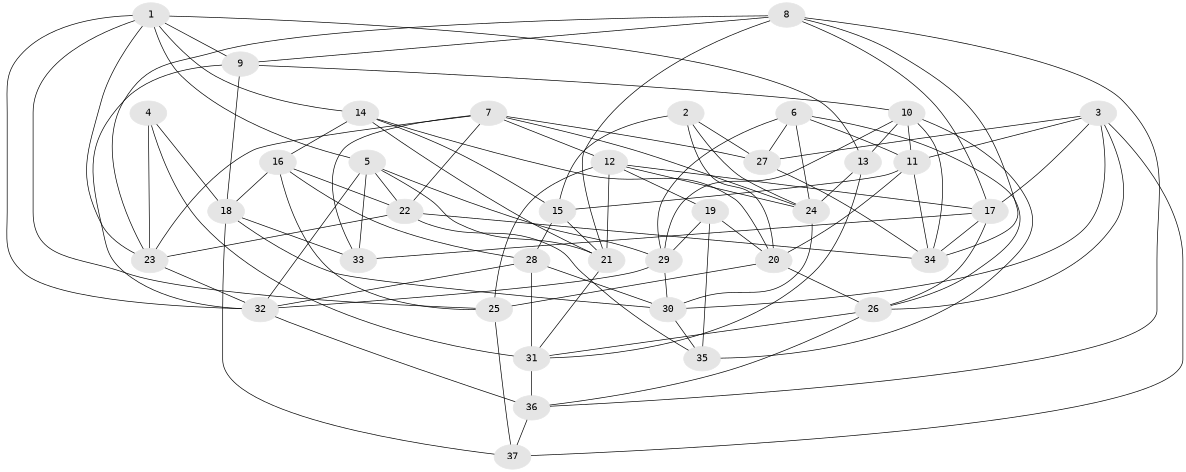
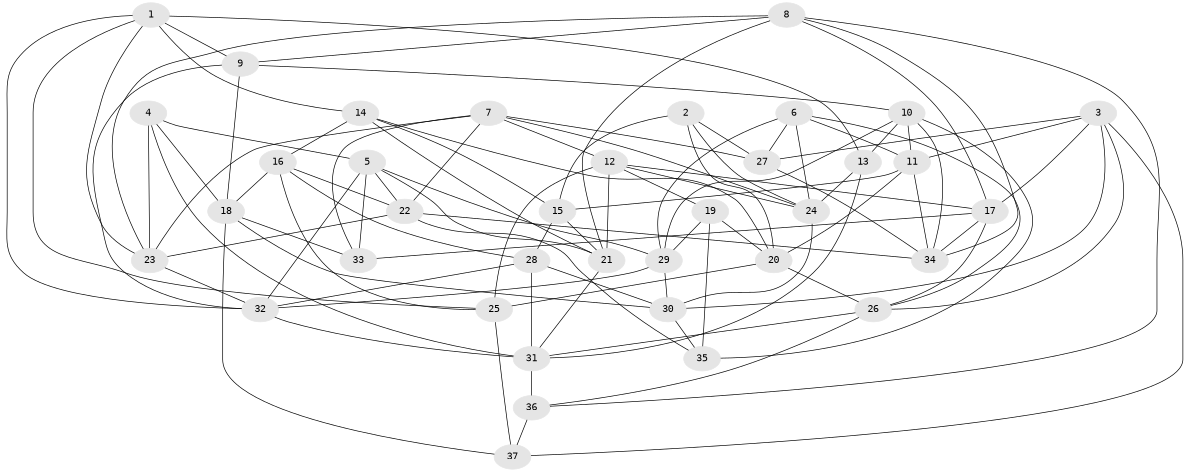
edge "1" -- "5": now "4" -- "5"
edge "32" -- "36": now "32" -- "31"
